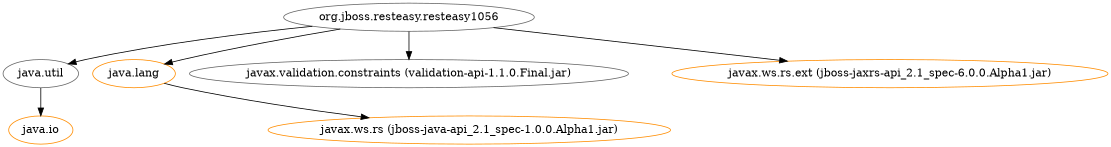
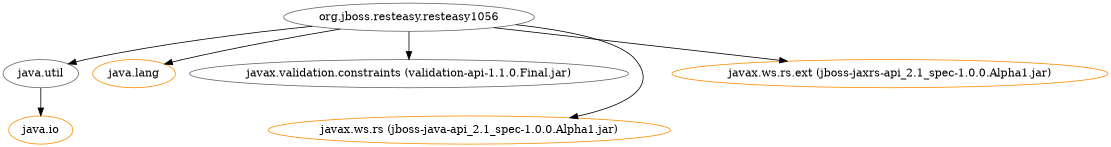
node "javax.ws.rs.ext (jboss-jaxrs-api_2.1_spec-6.0.0.Alpha1.jar)": label "javax.ws.rs.ext (jboss-jaxrs-api_2.1_spec-6.0.0.Alpha1.jar)" -> "javax.ws.rs.ext (jboss-jaxrs-api_2.1_spec-1.0.0.Alpha1.jar)"
edge "java.lang" -> "javax.ws.rs (jboss-java-api_2.1_spec-1.0.0.Alpha1.jar)": now "org.jboss.resteasy.resteasy1056" -> "javax.ws.rs (jboss-java-api_2.1_spec-1.0.0.Alpha1.jar)"
